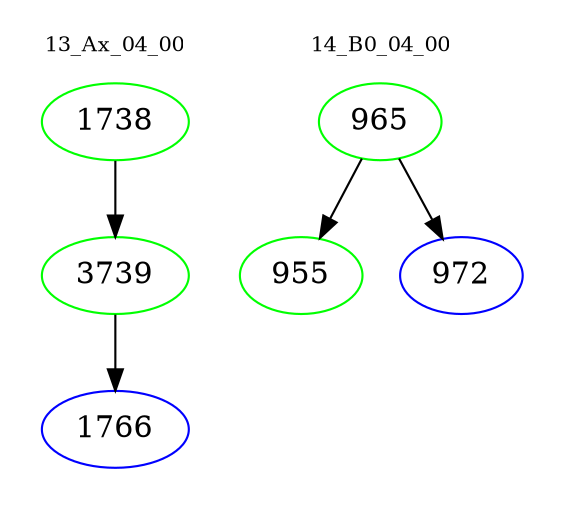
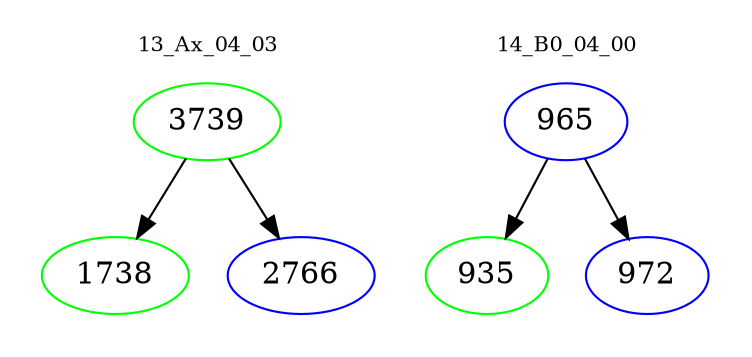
cluster "13_Ax_04_00": label "13_Ax_04_00" -> "13_Ax_04_03"
node "965": color green -> blue
edge "1738" -> "3739": reversed
node "955": label "955" -> "935"
node "1766": label "1766" -> "2766"
